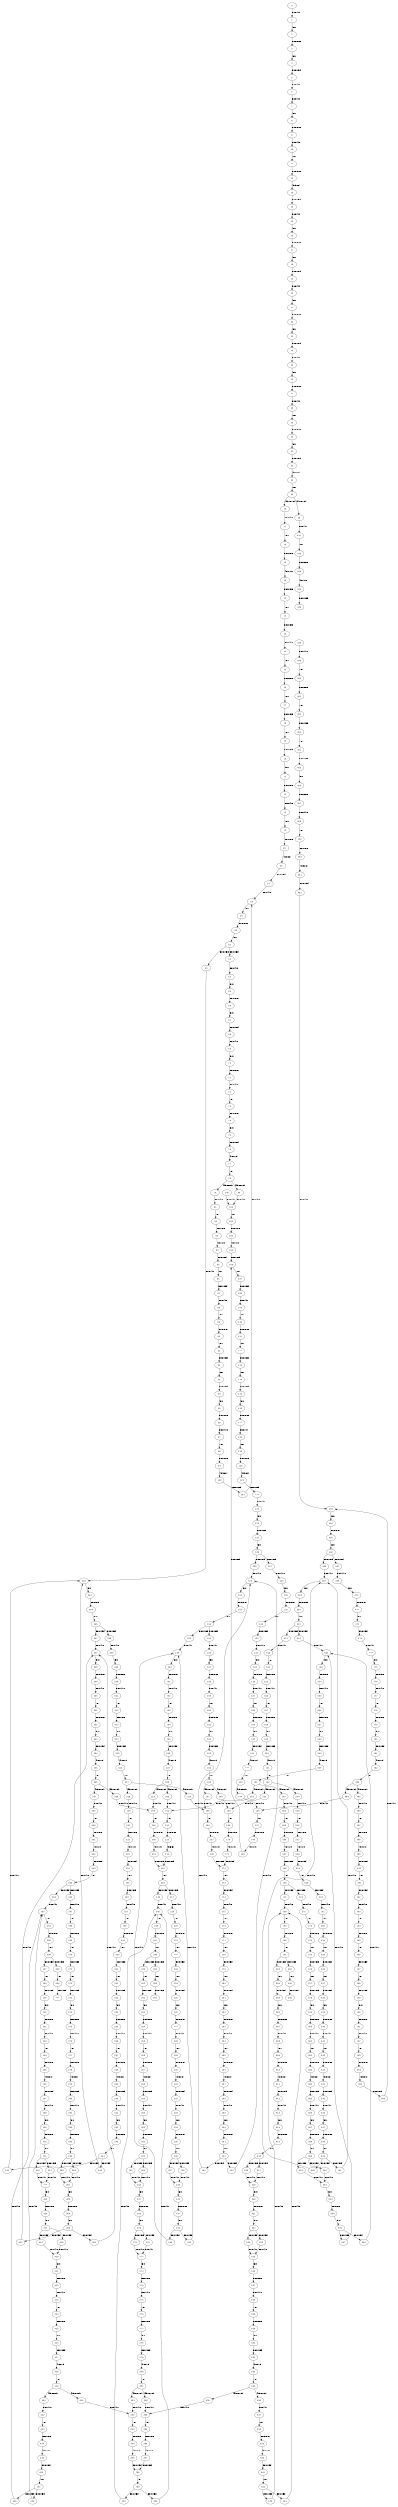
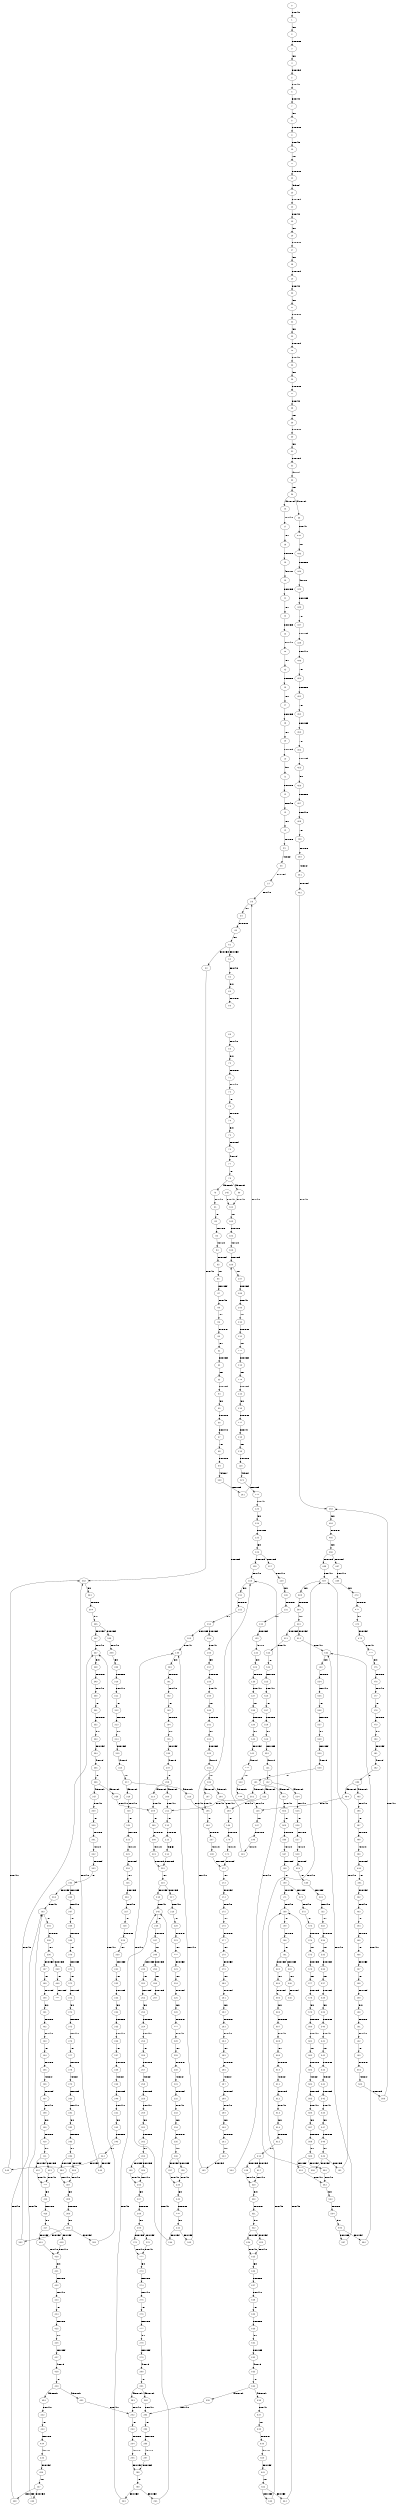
node "447": added
node "67": removed
edge "133" -> "134": label "app-lhs" -> "lit-num"
edge "192" -> "194": removed, label "app-red"
